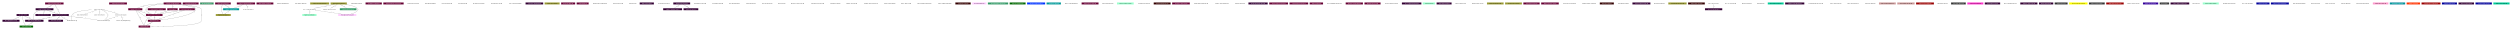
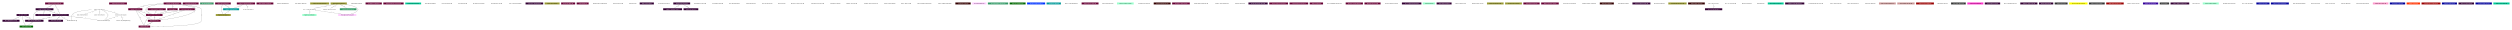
node "Everaldo Paulo da Silva [0]": fillcolor #ffffff -> #00cc99
node "Rosana Ramos Cotrim [0]": fillcolor #009999 -> #000099
